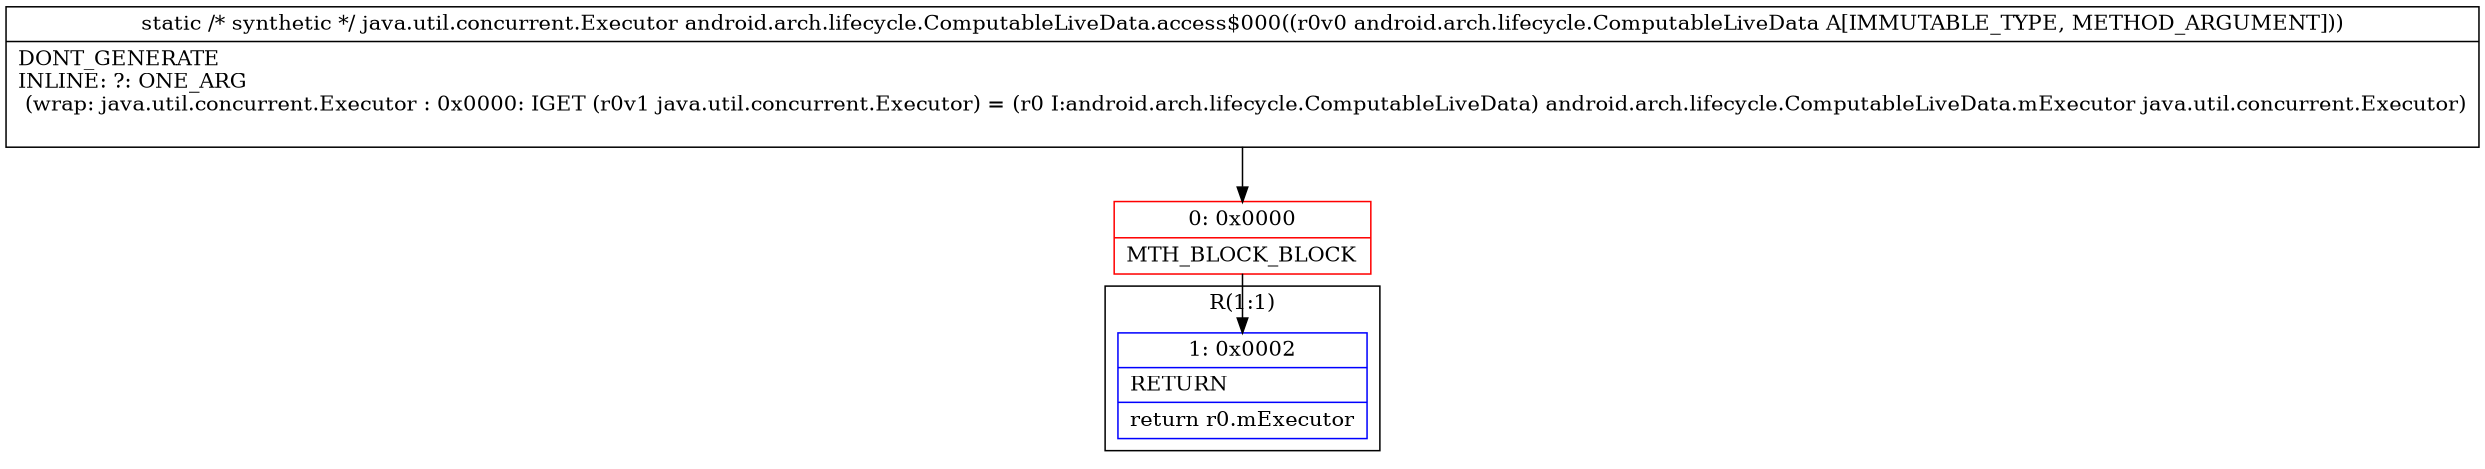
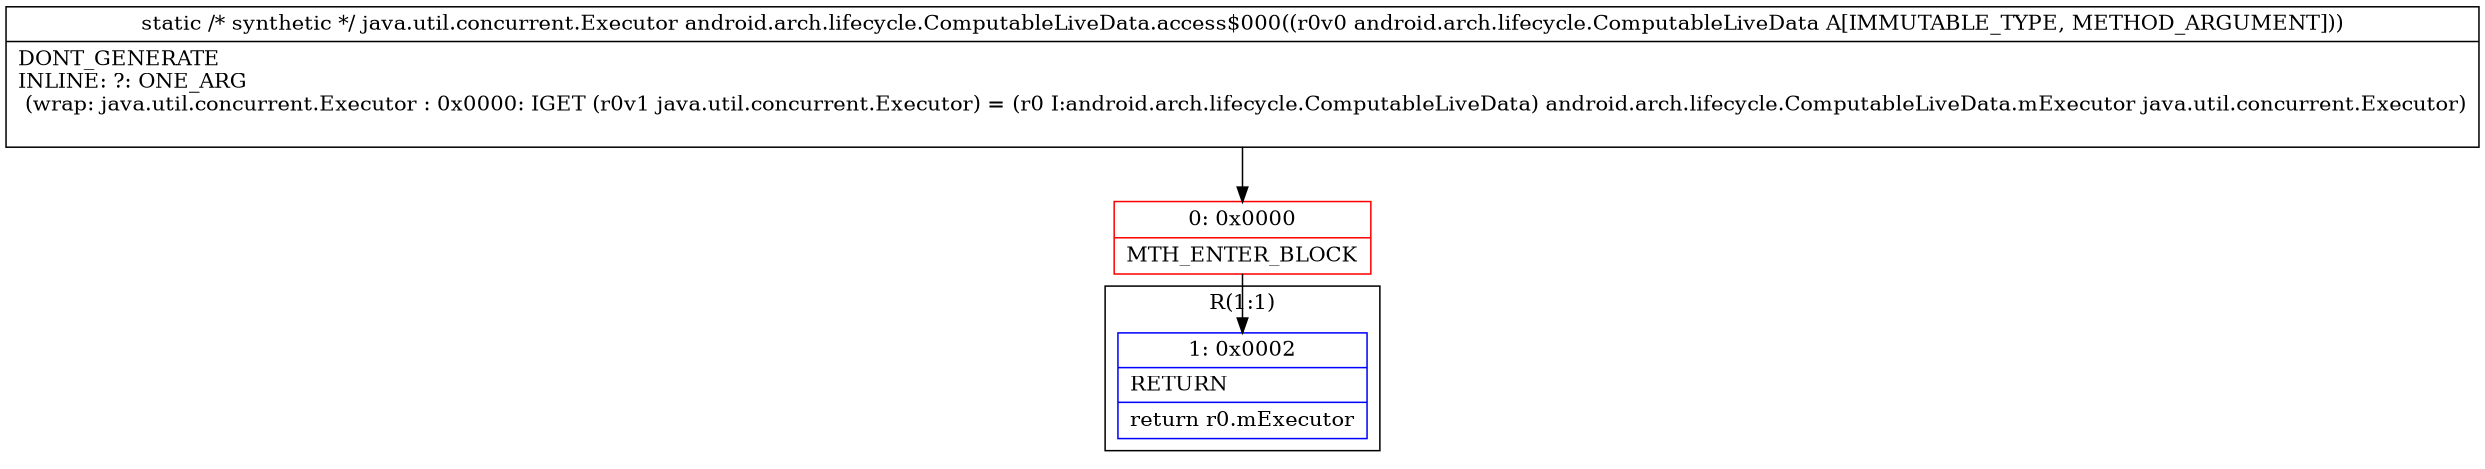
node "0: 0x0000": text "MTH_BLOCK_BLOCK" -> "MTH_ENTER_BLOCK"
